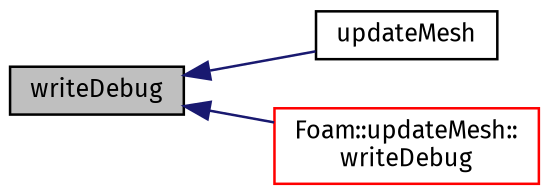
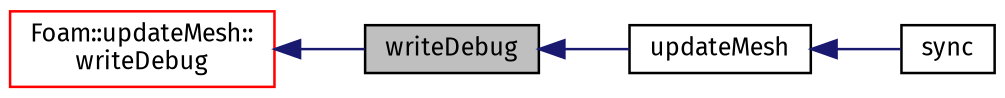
node "sync": added
edge "Foam::updateMesh:: writeDebug" -> "writeDebug": reversed
